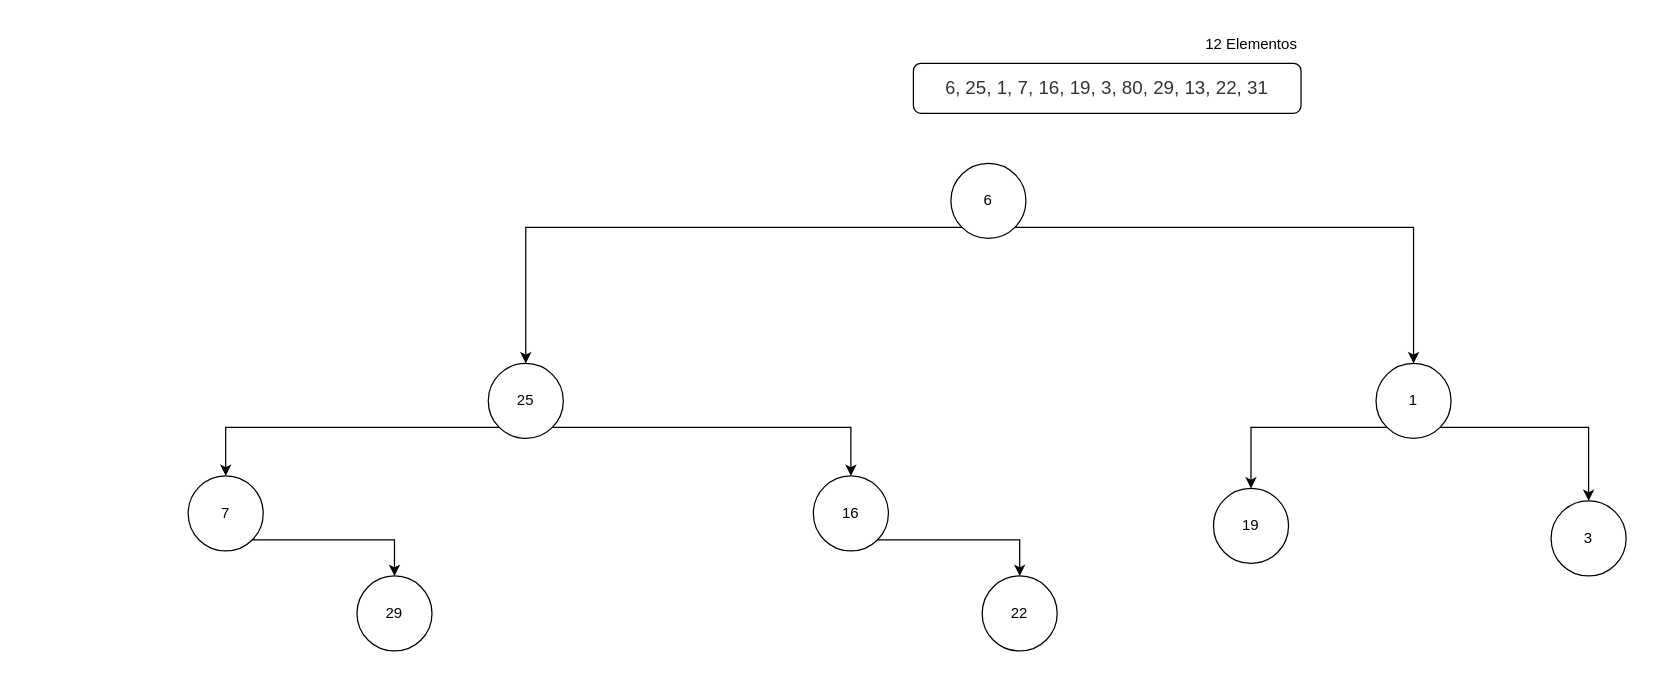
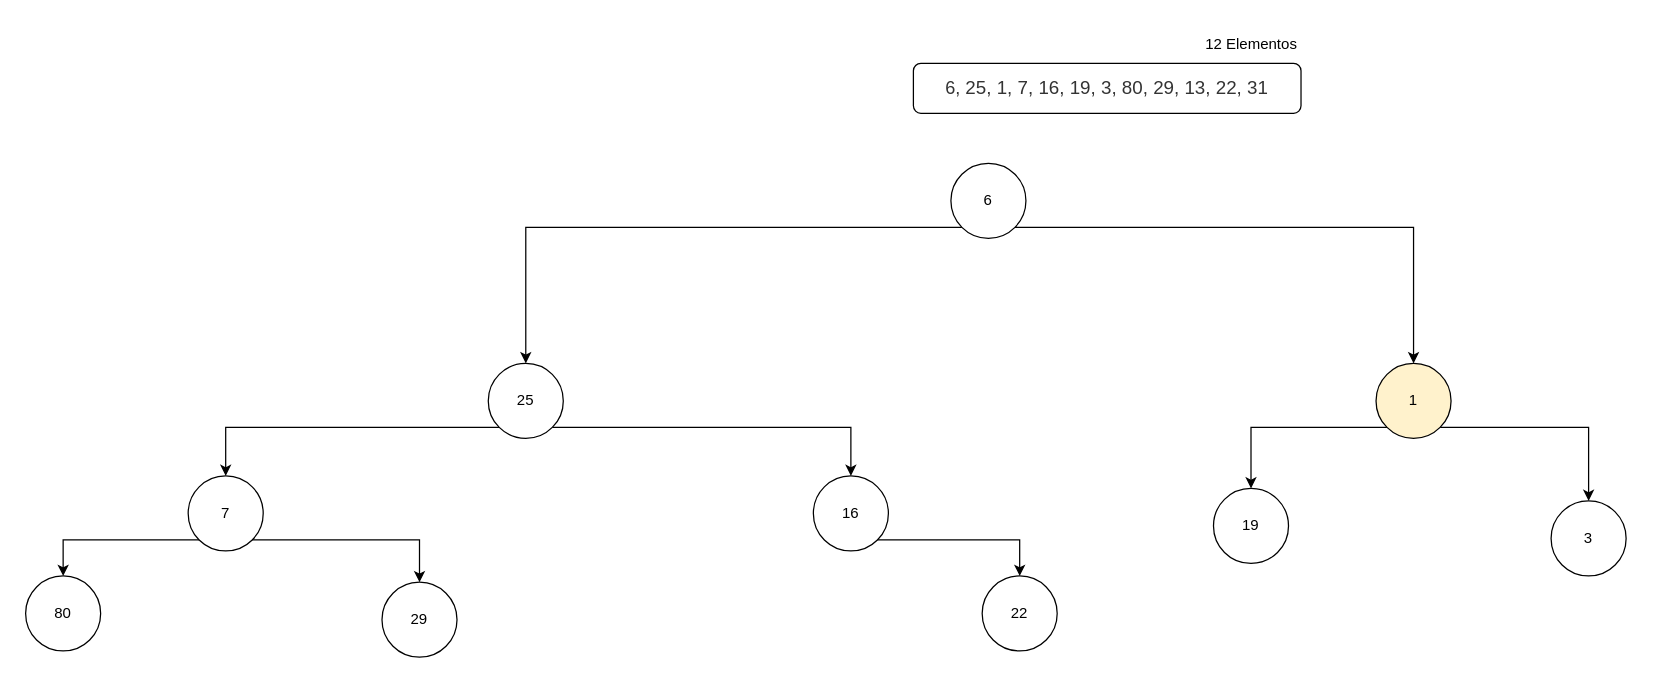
node "1": fillcolor #ffffff -> #fff2cc
edge "7" -> "80": added
node "80": added
node "29": moved (394, 613) -> (419, 619)
